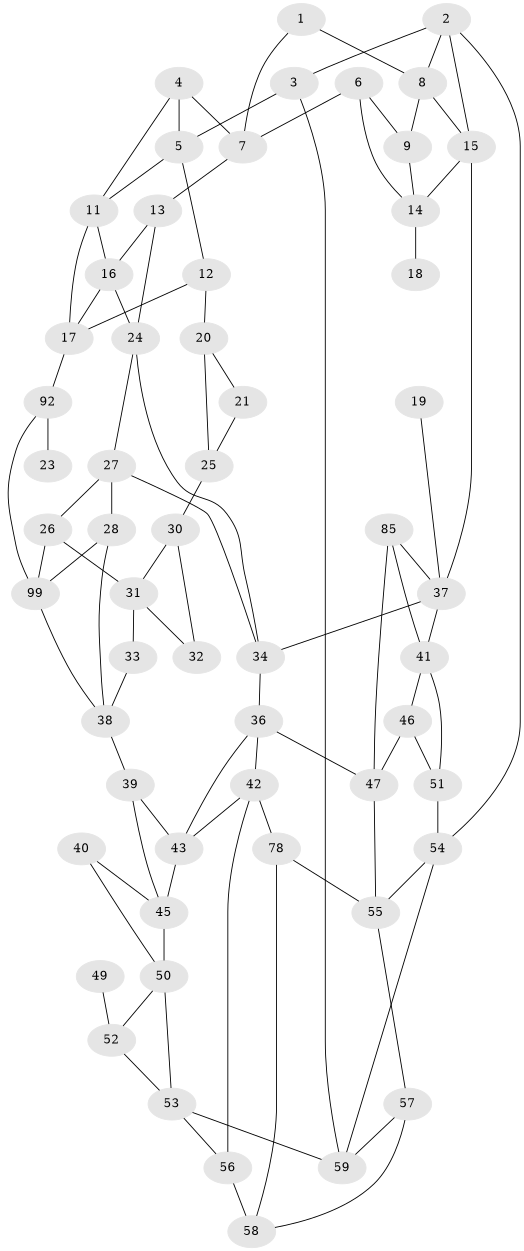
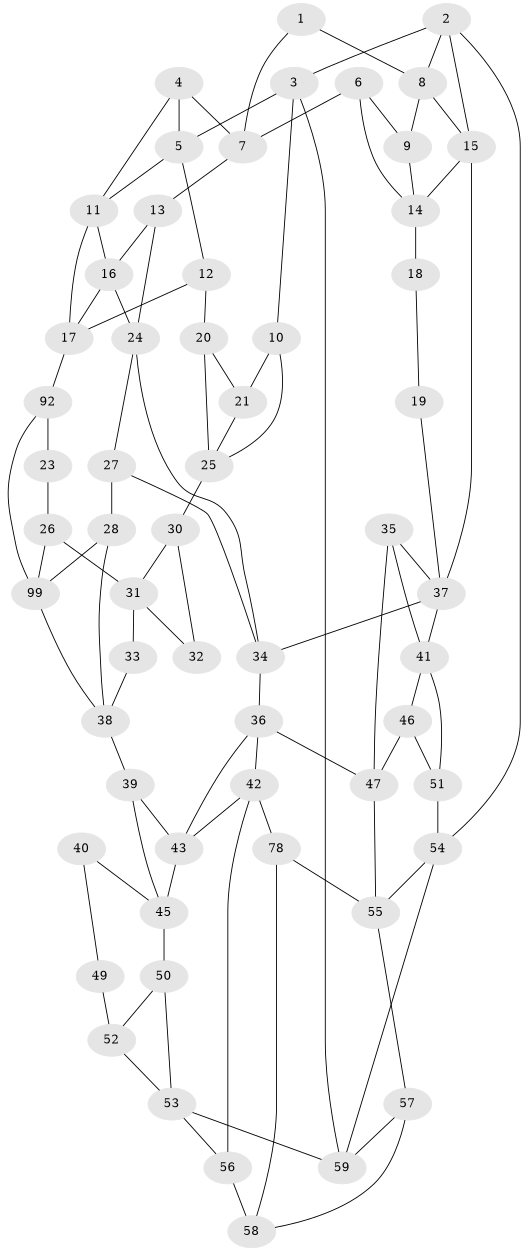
node "10": added
edge "18" -- "19": added
edge "27" -- "26": now "23" -- "26"
node "85": label "85" -> "35"
edge "40" -- "50": now "40" -- "49"
